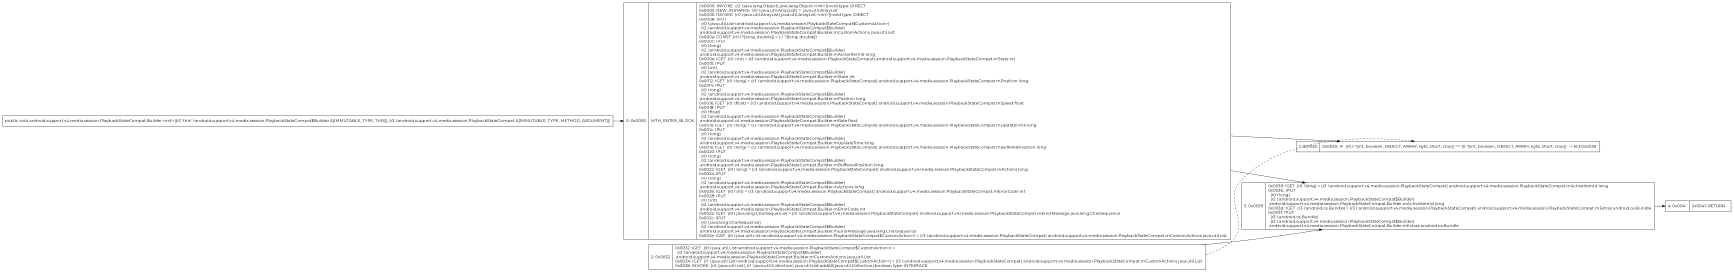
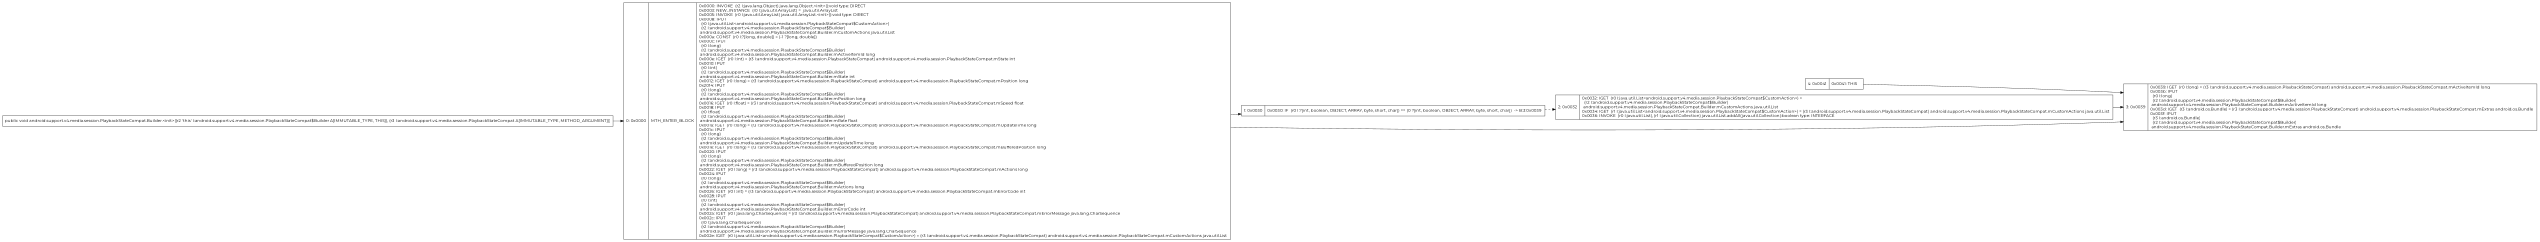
edge "2: 0x0032" -> "1: 0x0030": reversed
edge "3: 0x0039" -> "4: 0x0041": reversed
node "4: 0x0041": text "0x0041: RETURN" -> "0x0041: THIS"
